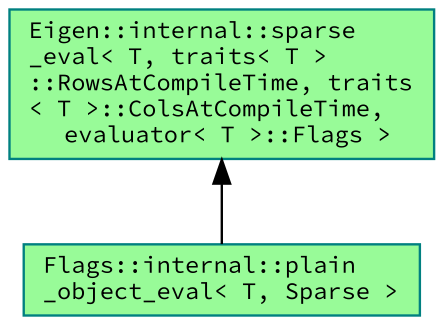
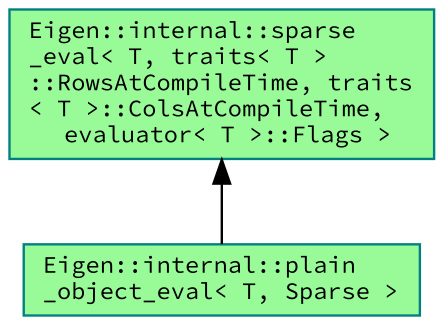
node "Flags::internal::plain _object_eval< T, Sparse >": label "Flags::internal::plain _object_eval< T, Sparse >" -> "Eigen::internal::plain _object_eval< T, Sparse >"
